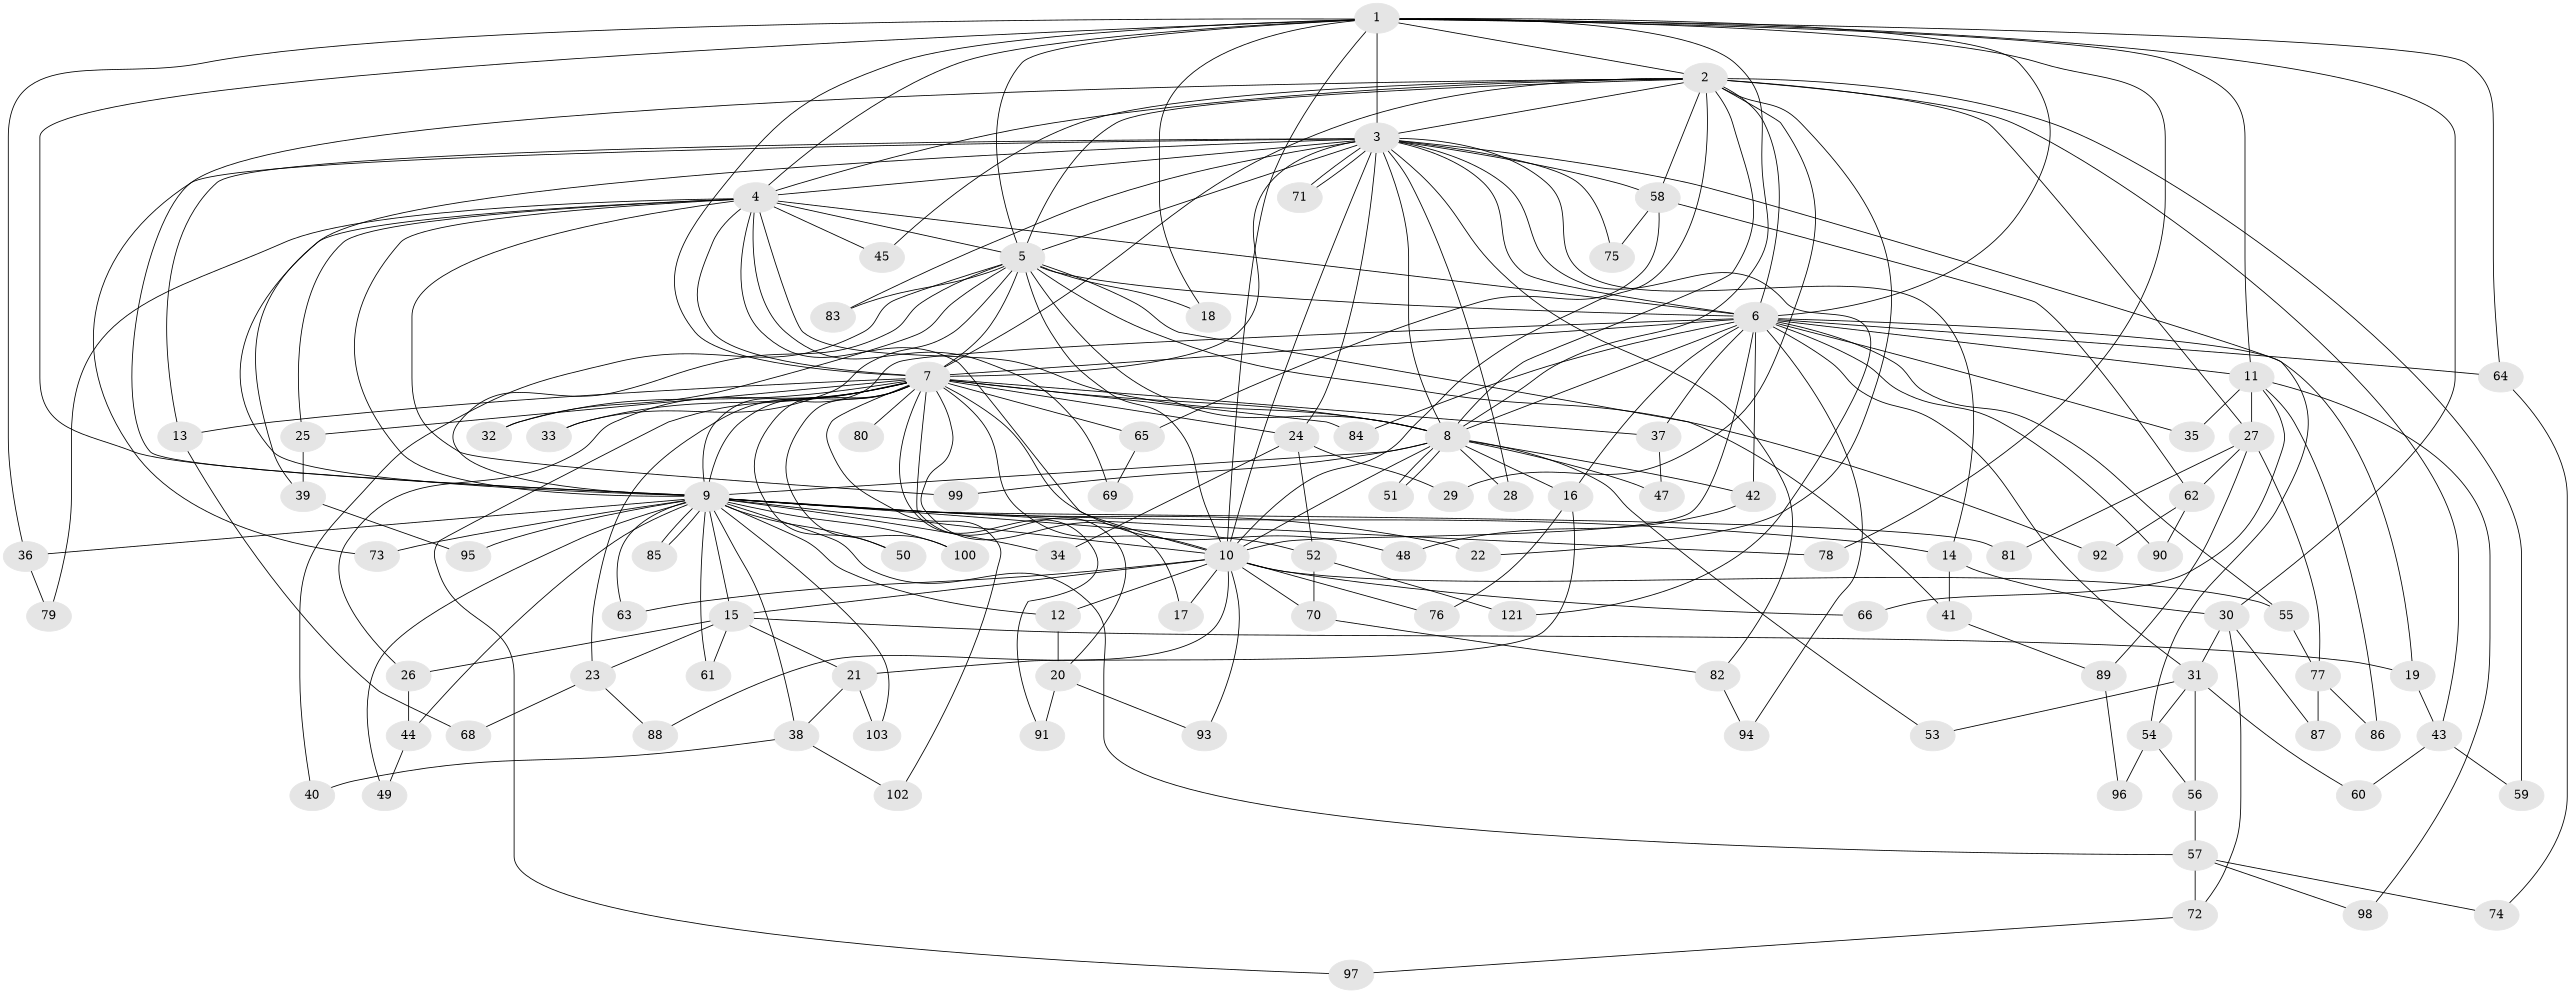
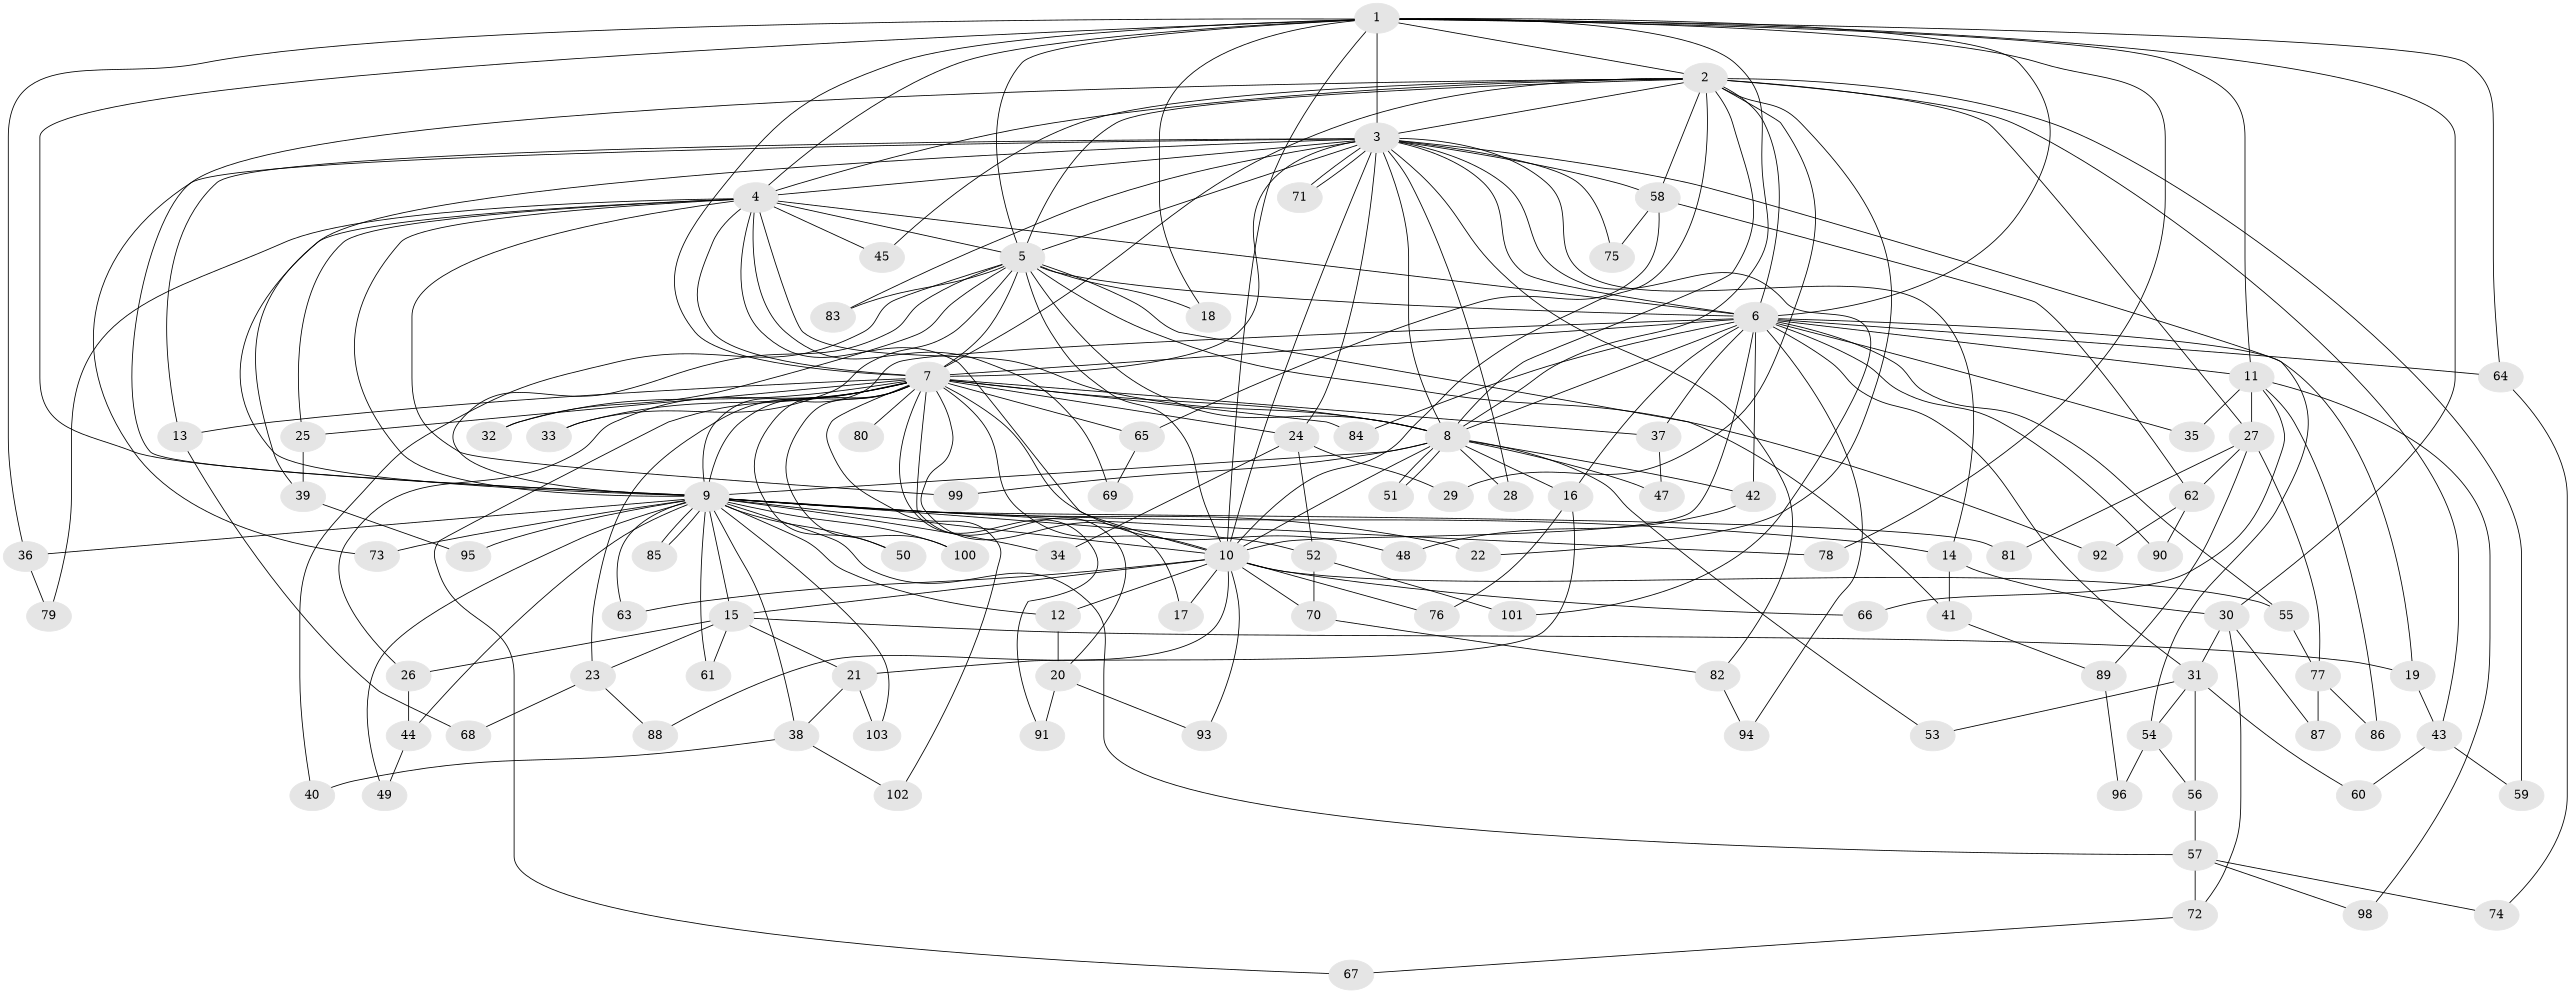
node "121": label "121" -> "101"
node "97": label "97" -> "67"
